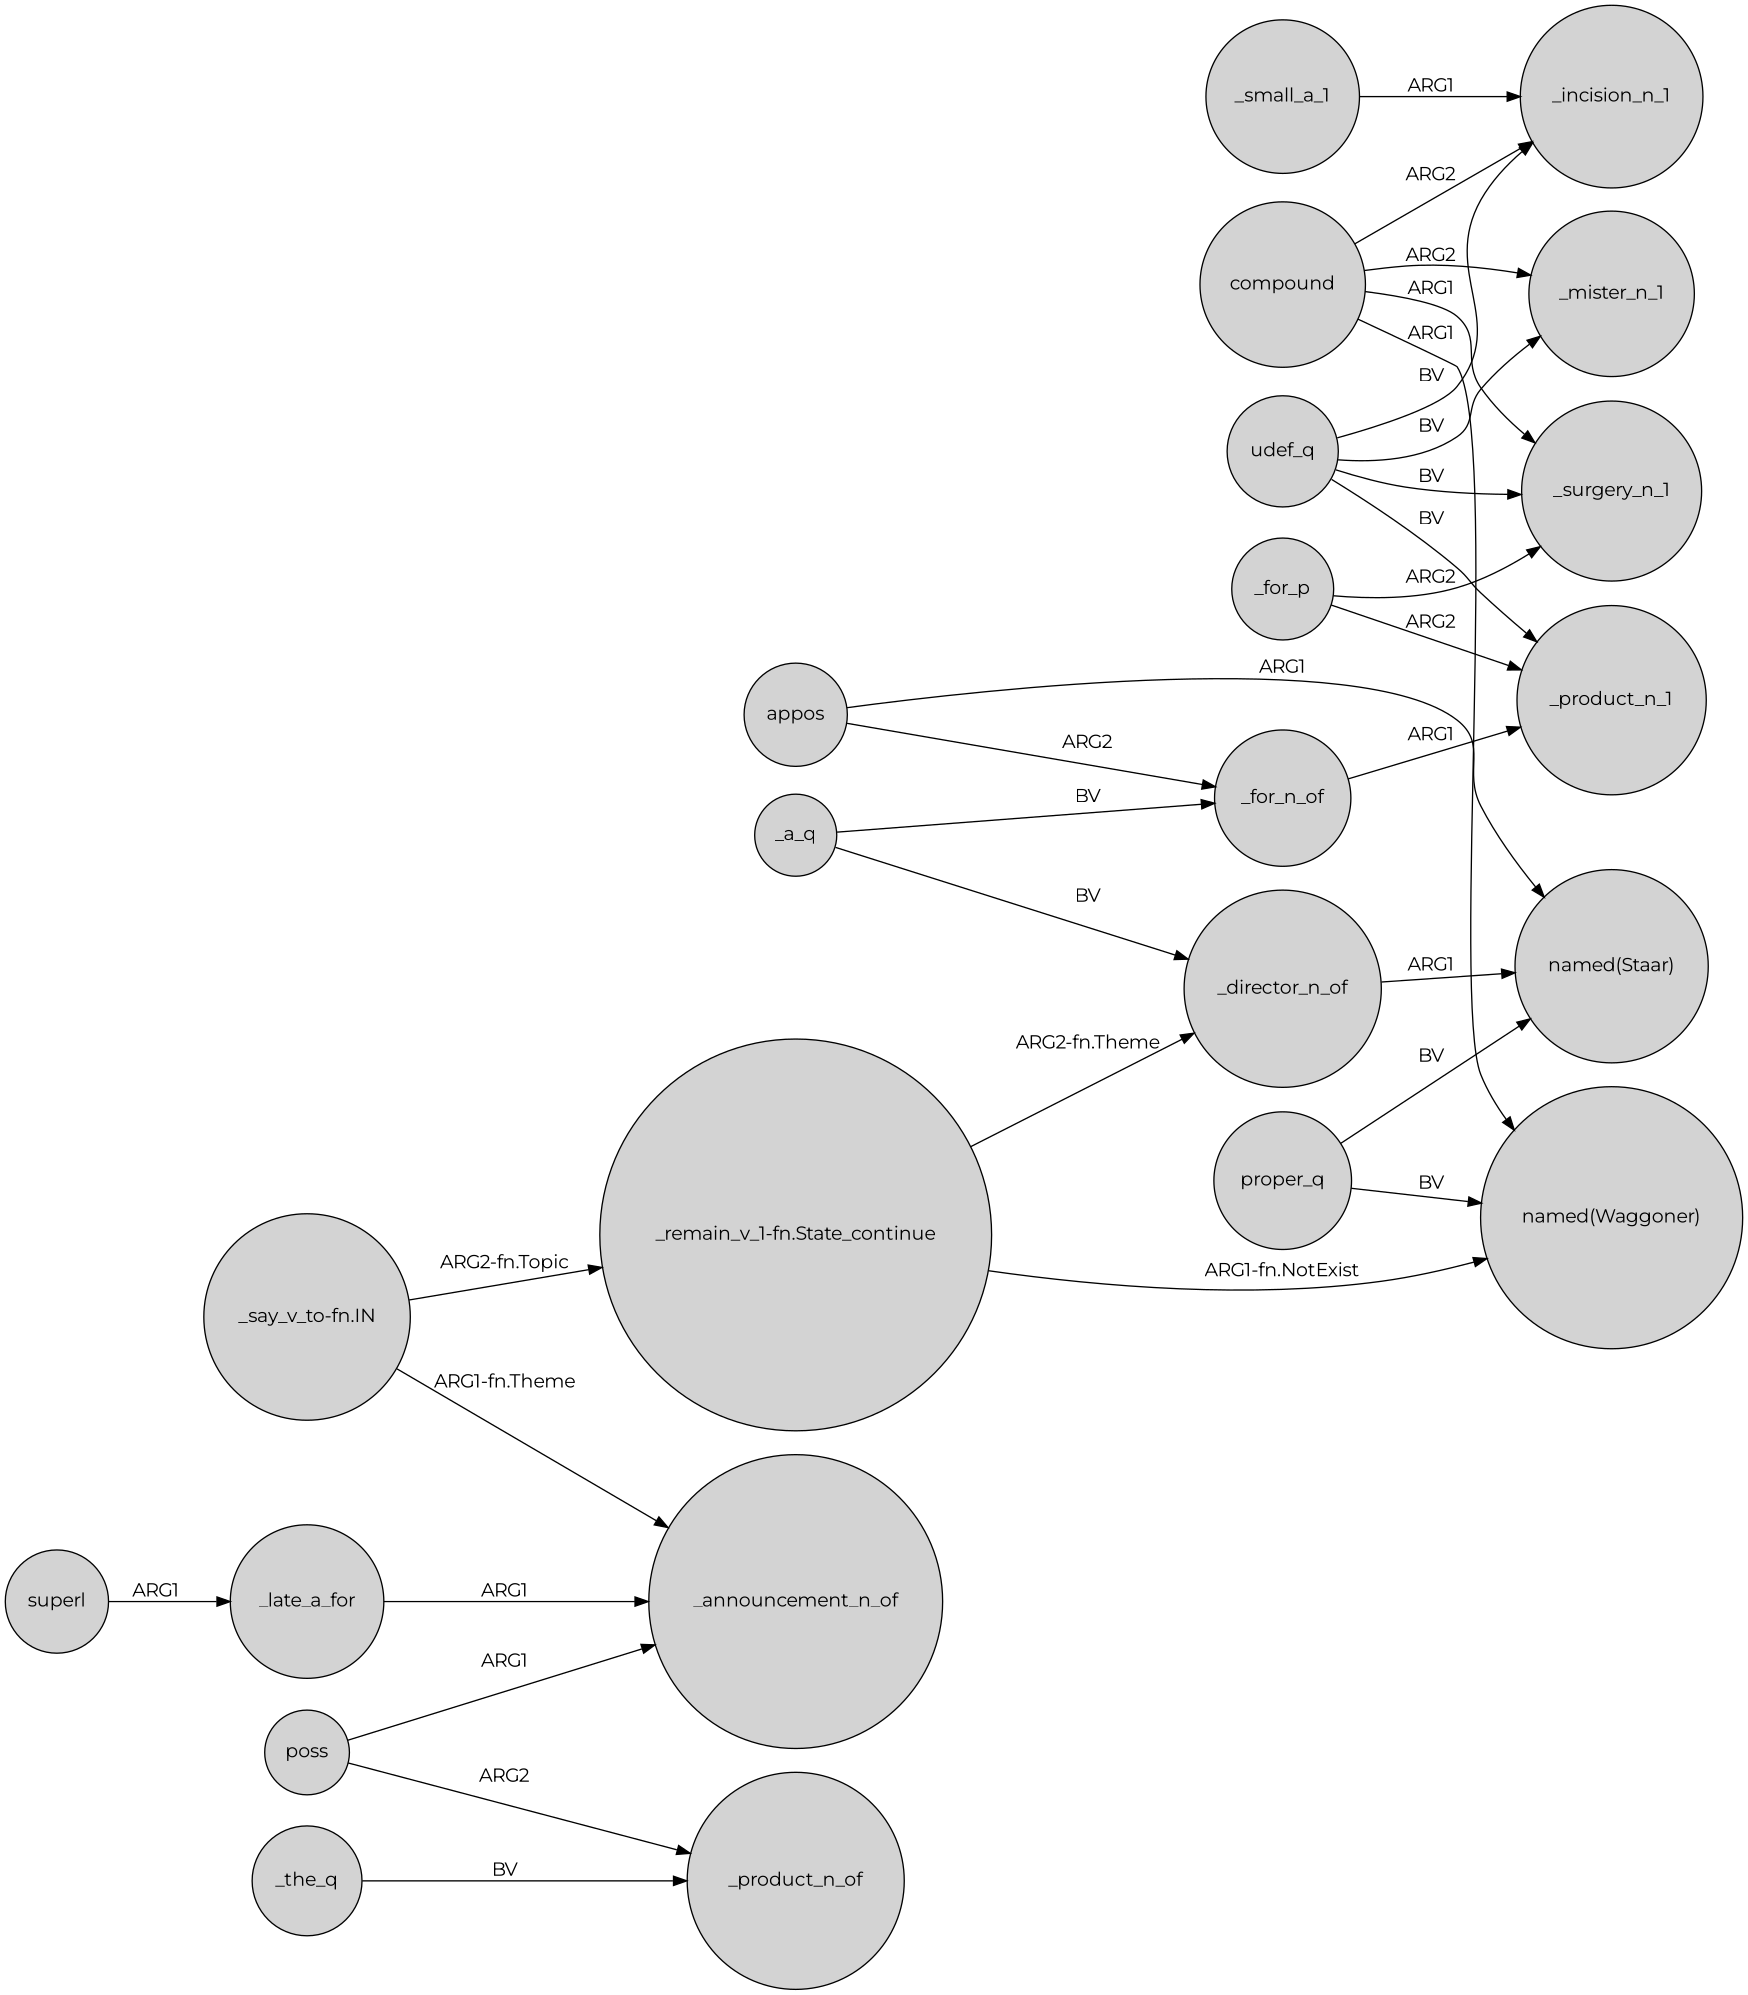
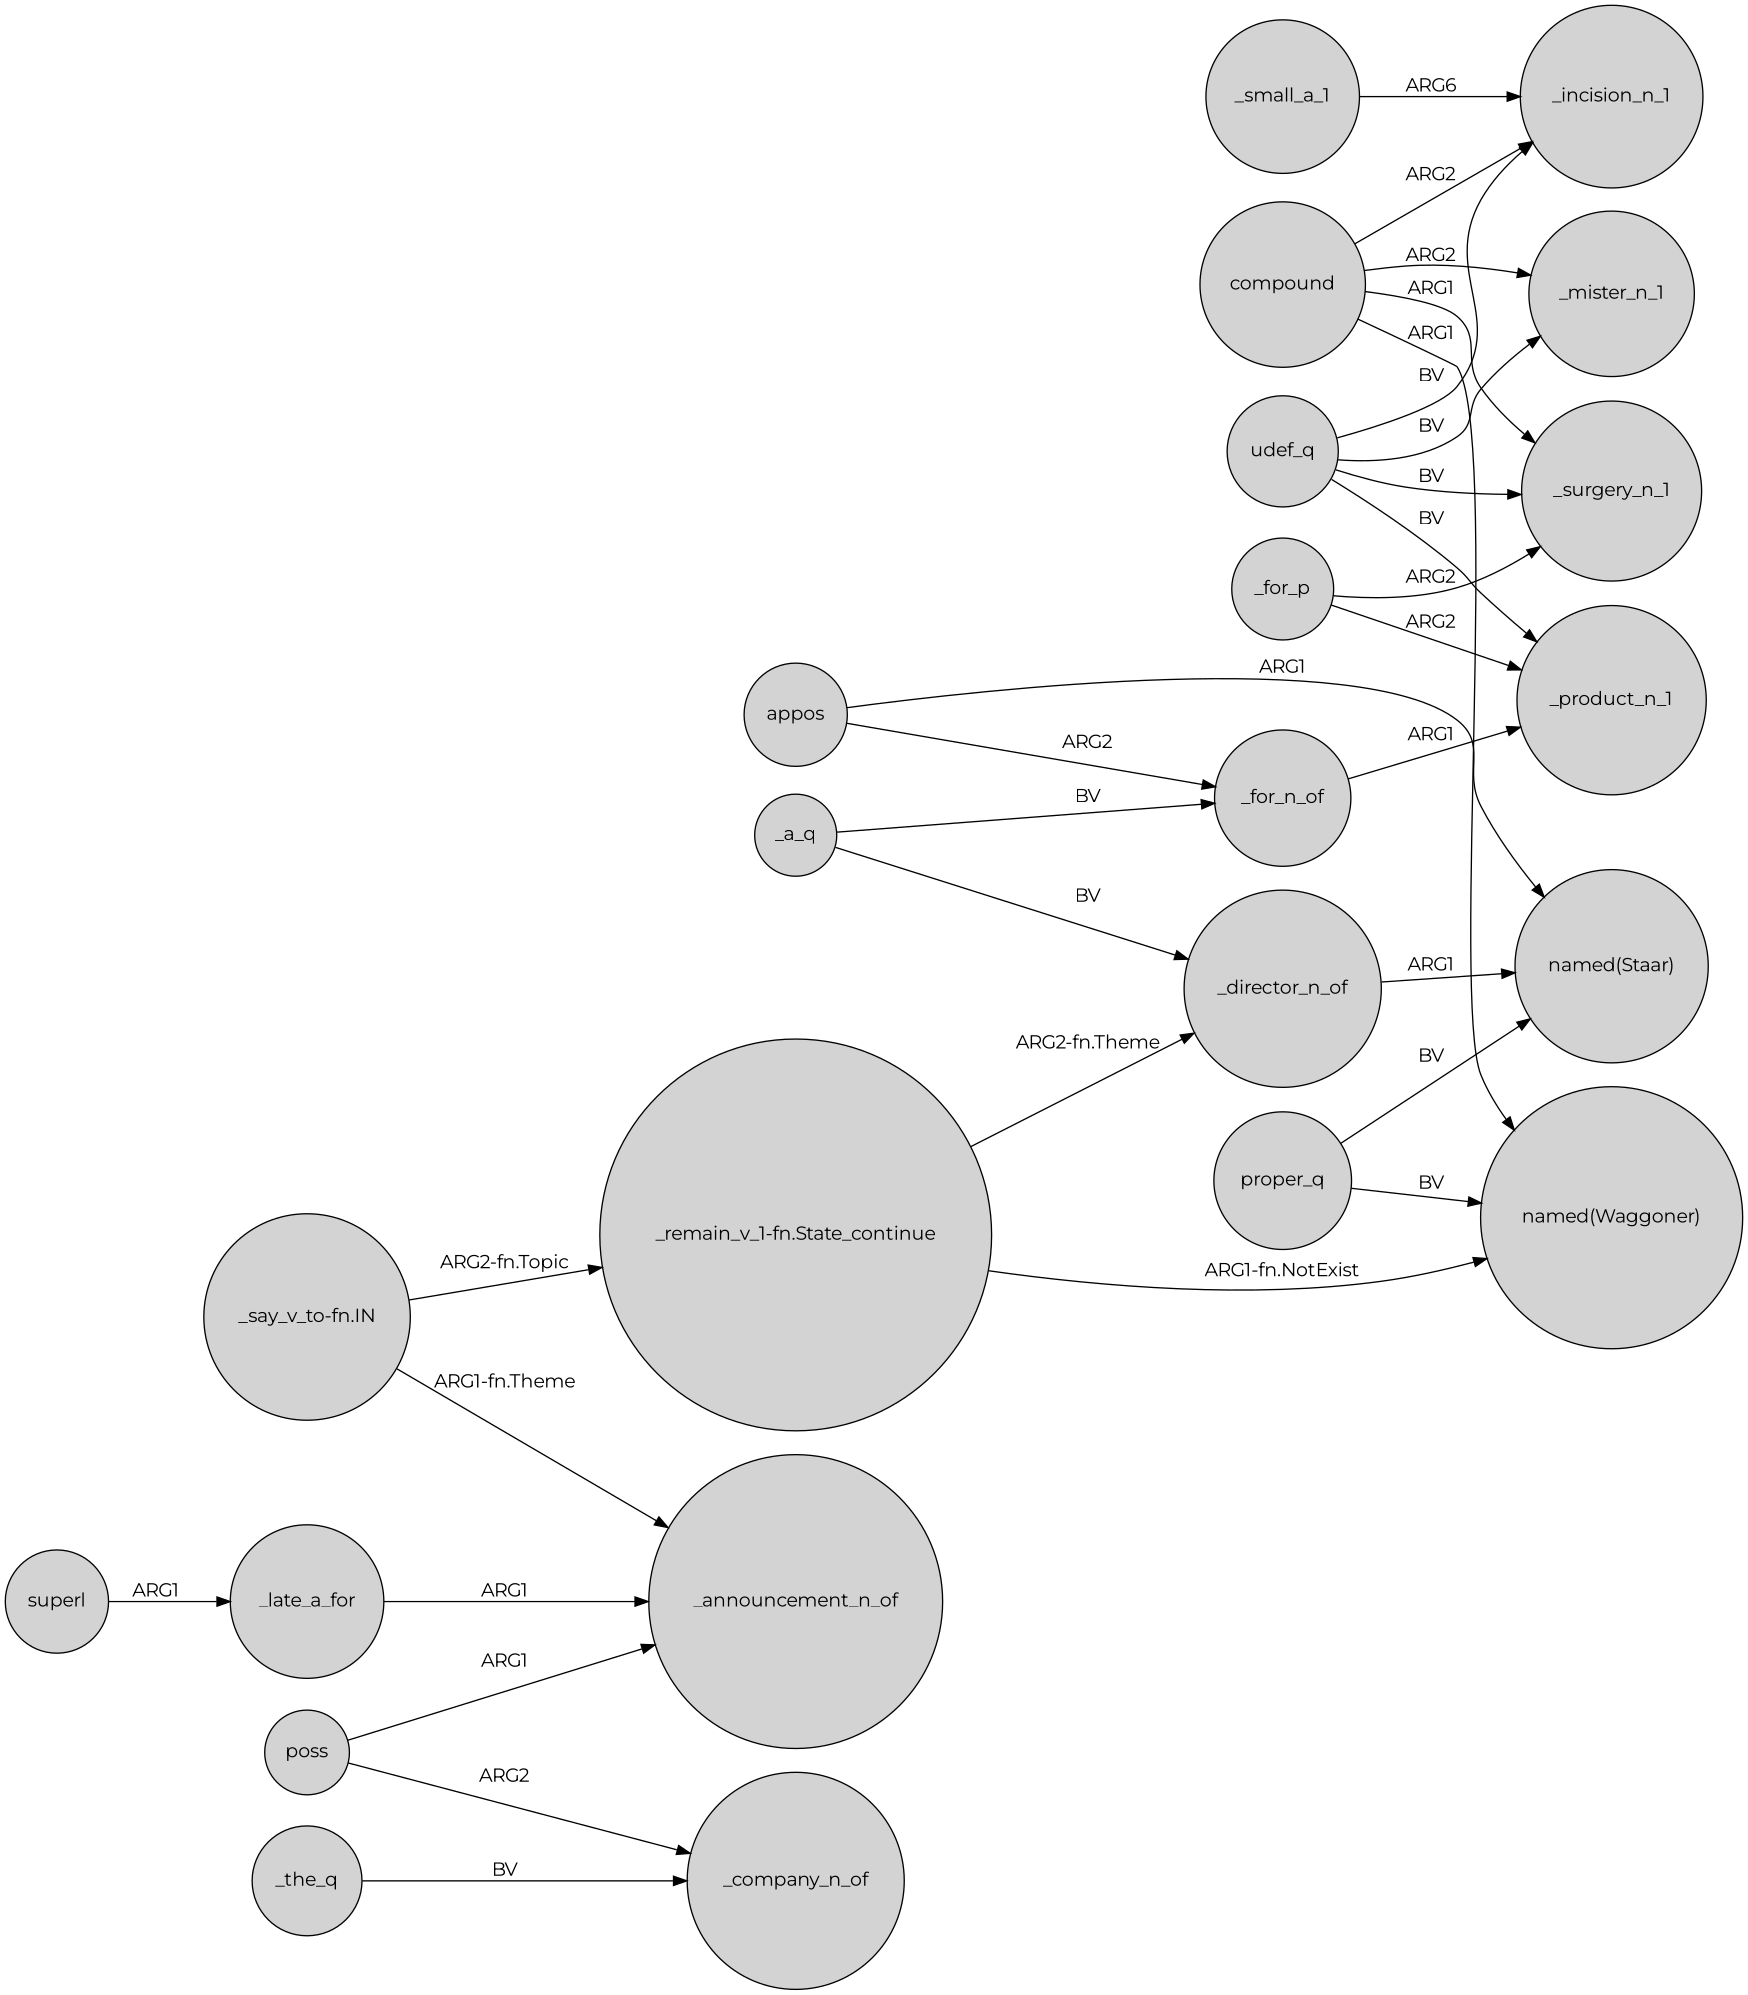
edge "_small_a_1" -> "_incision_n_1": label "ARG1" -> "ARG6"
node "_product_n_of": label "_product_n_of" -> "_company_n_of"
